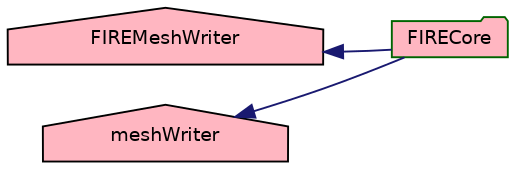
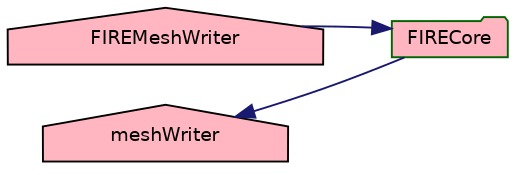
edge "FIRECore" -> "FIREMeshWriter": reversed
